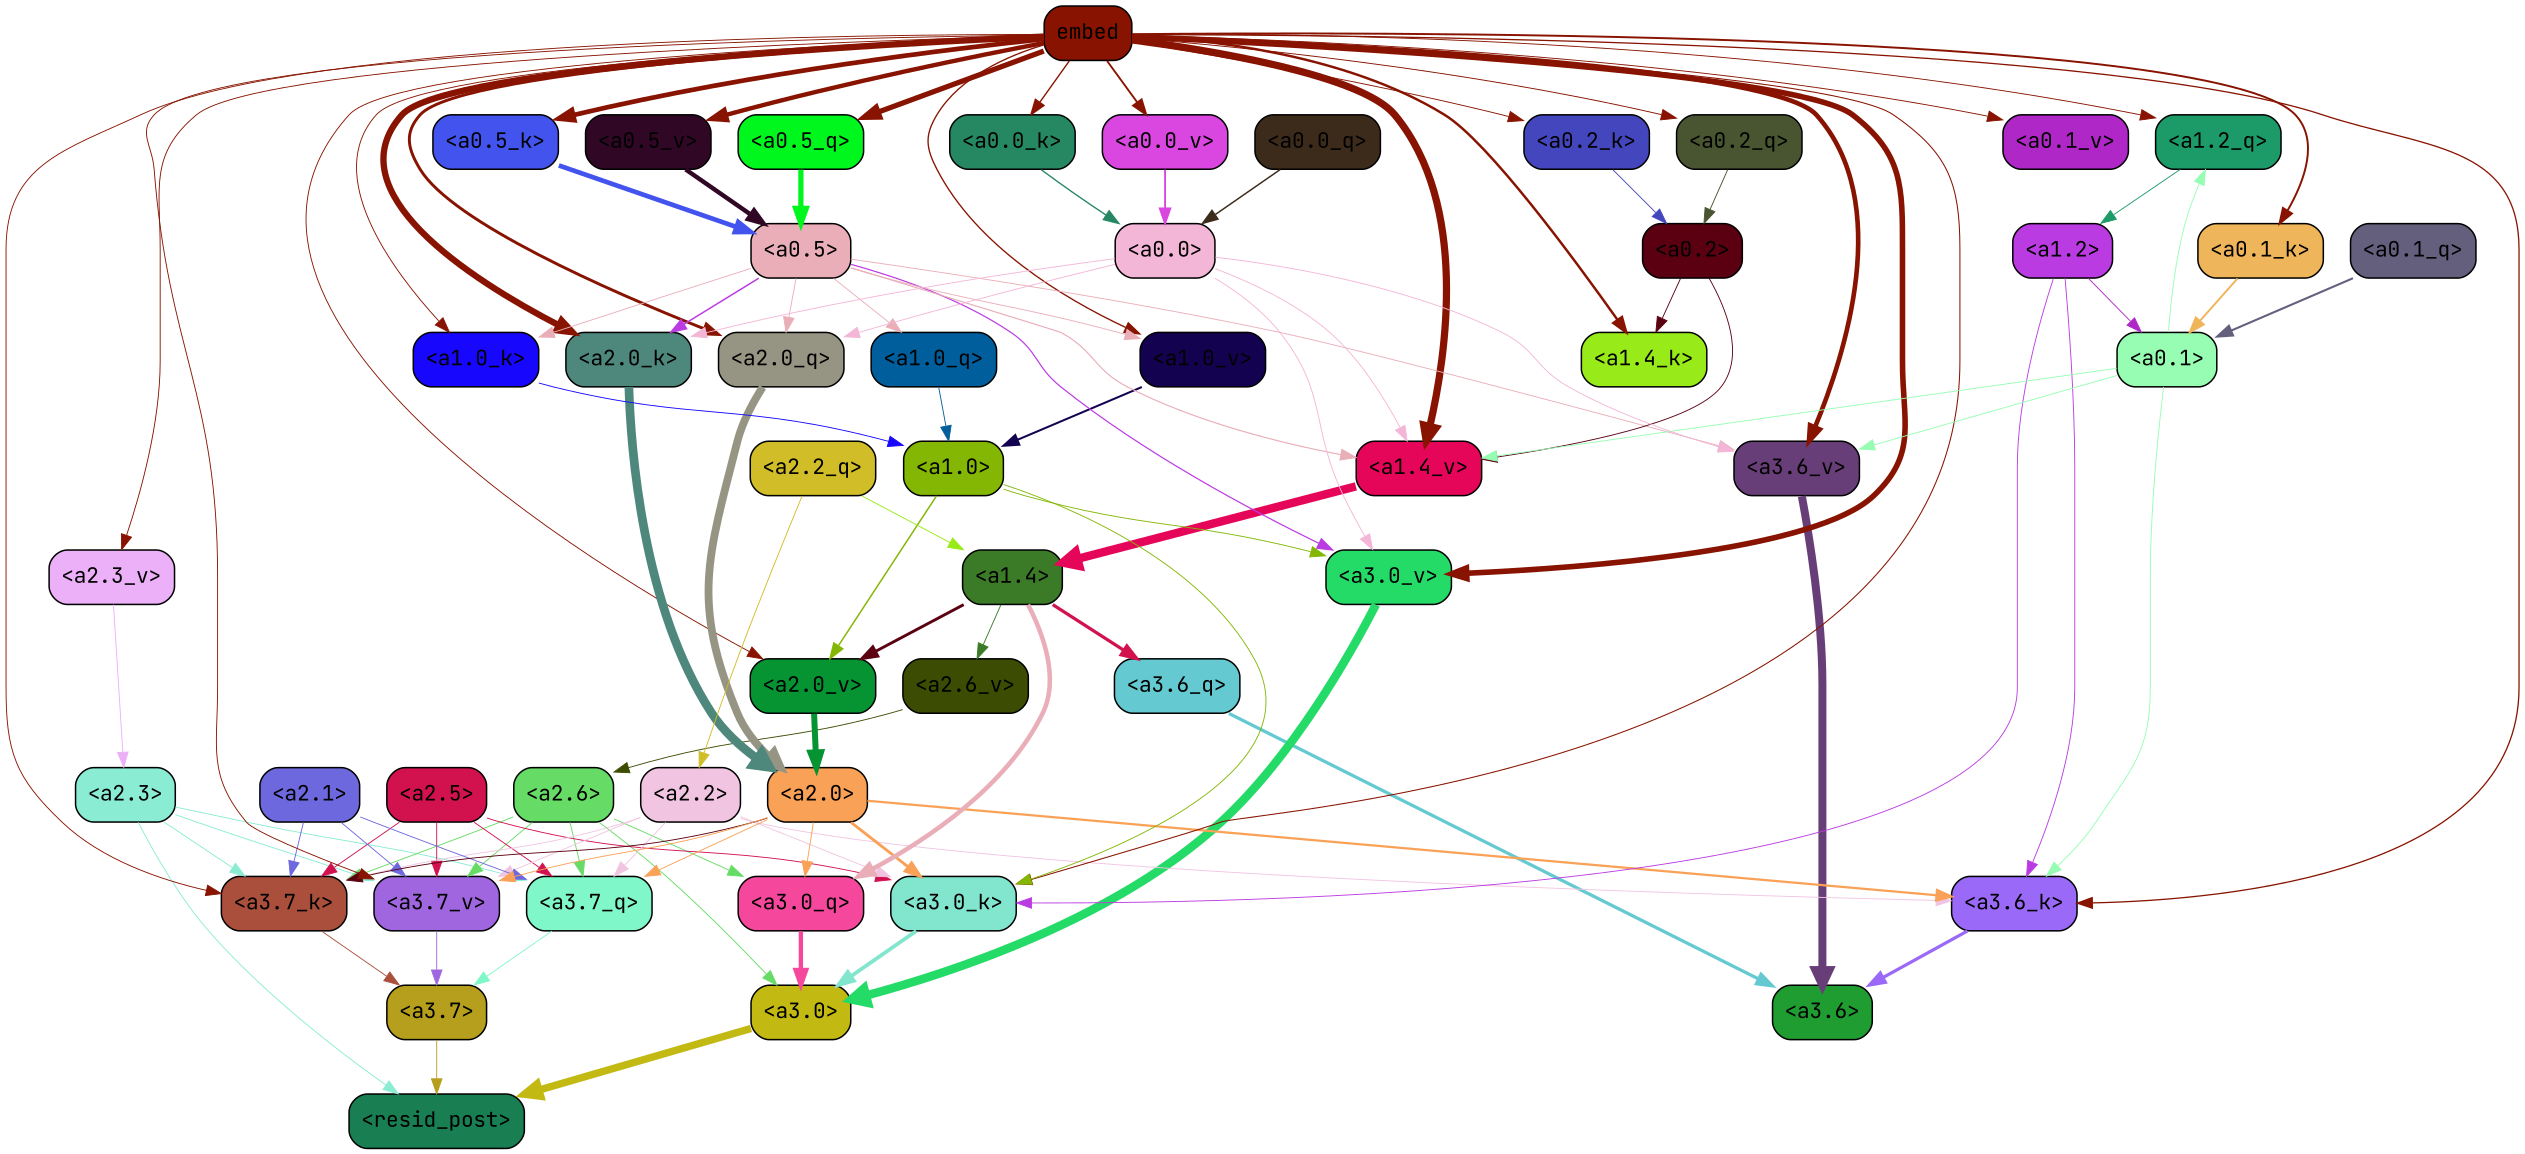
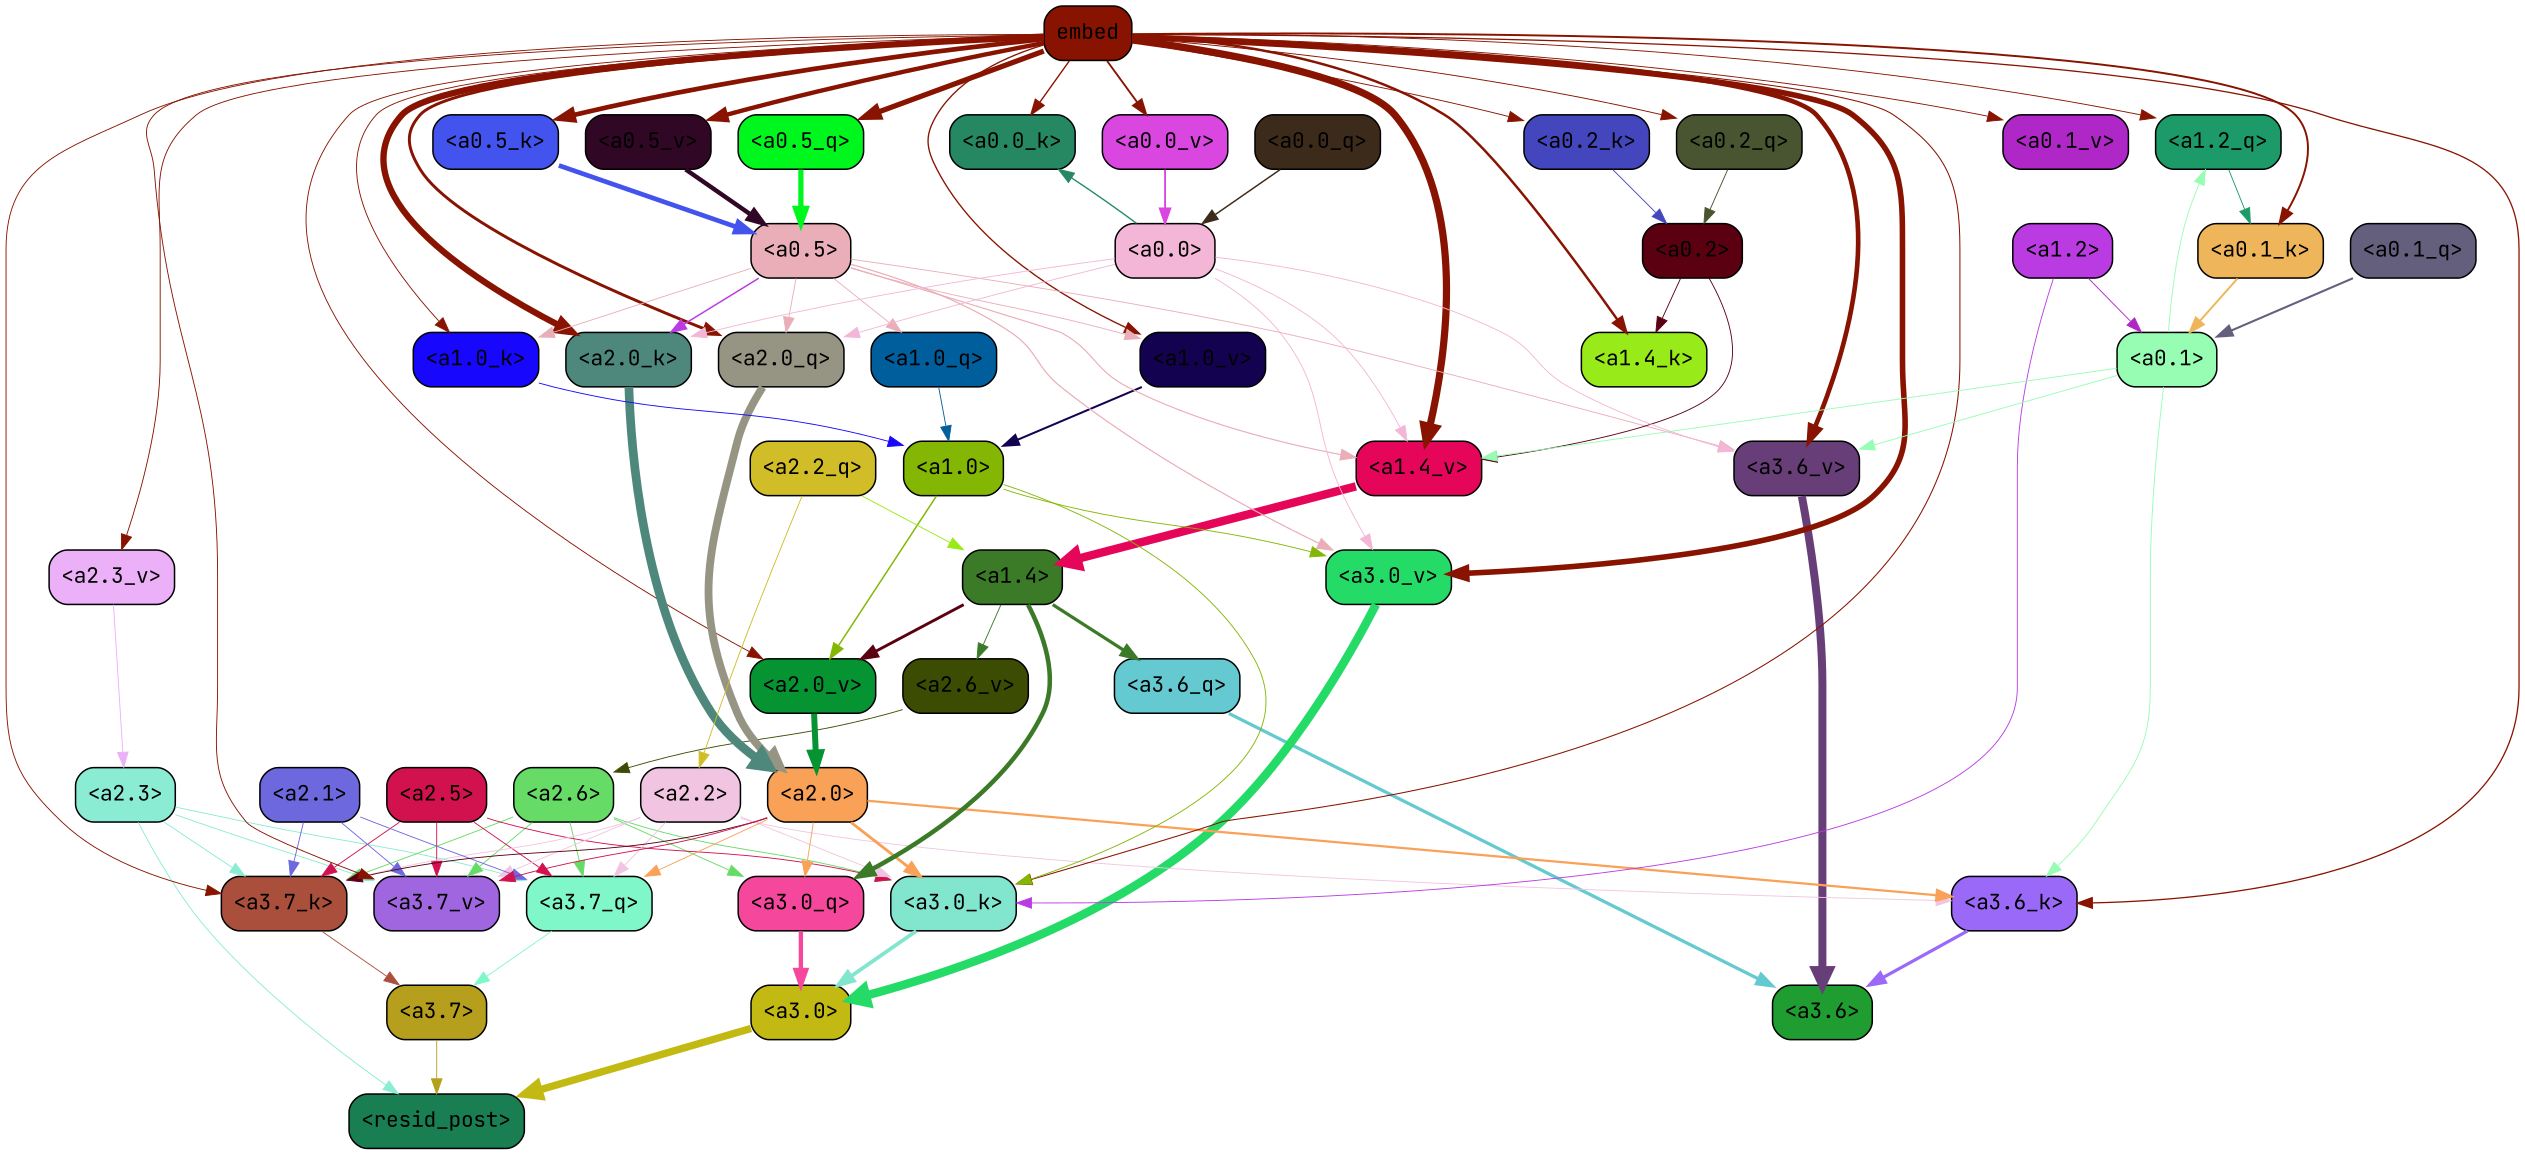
edge "<a1.2_q>" -> "<a1.2>": now "<a1.2_q>" -> "<a0.1_k>"
edge "<a0.0_k>" -> "<a0.0>": reversed
edge "<a0.5>" -> "<a3.0_v>": color #bb3be2 -> #e9aeb8
edge "<a1.2>" -> "<a3.6_k>": removed
edge "<a1.4>" -> "<a3.6_q>": color #d2114f -> #3b7a26
edge "<a1.4>" -> "<a3.0_q>": color #e9aeb8 -> #3b7a26
edge "<a2.0>" -> "<a3.7_v>": color #f9a156 -> #d2114f
edge "<a2.6>" -> "<a3.0>": now "<a2.6>" -> "<a3.0_k>"
edge "<a3.7_v>" -> "<a3.7>": removed
